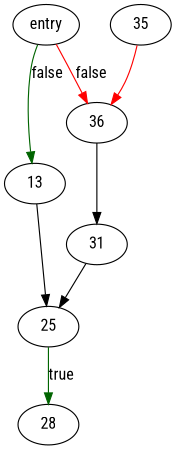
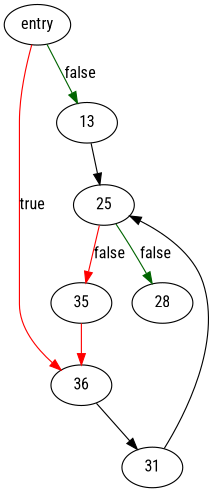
edge "entry" -> "36": label "false" -> "true"
edge "25" -> "35": added, label "false"
edge "25" -> "28": label "true" -> "false"
